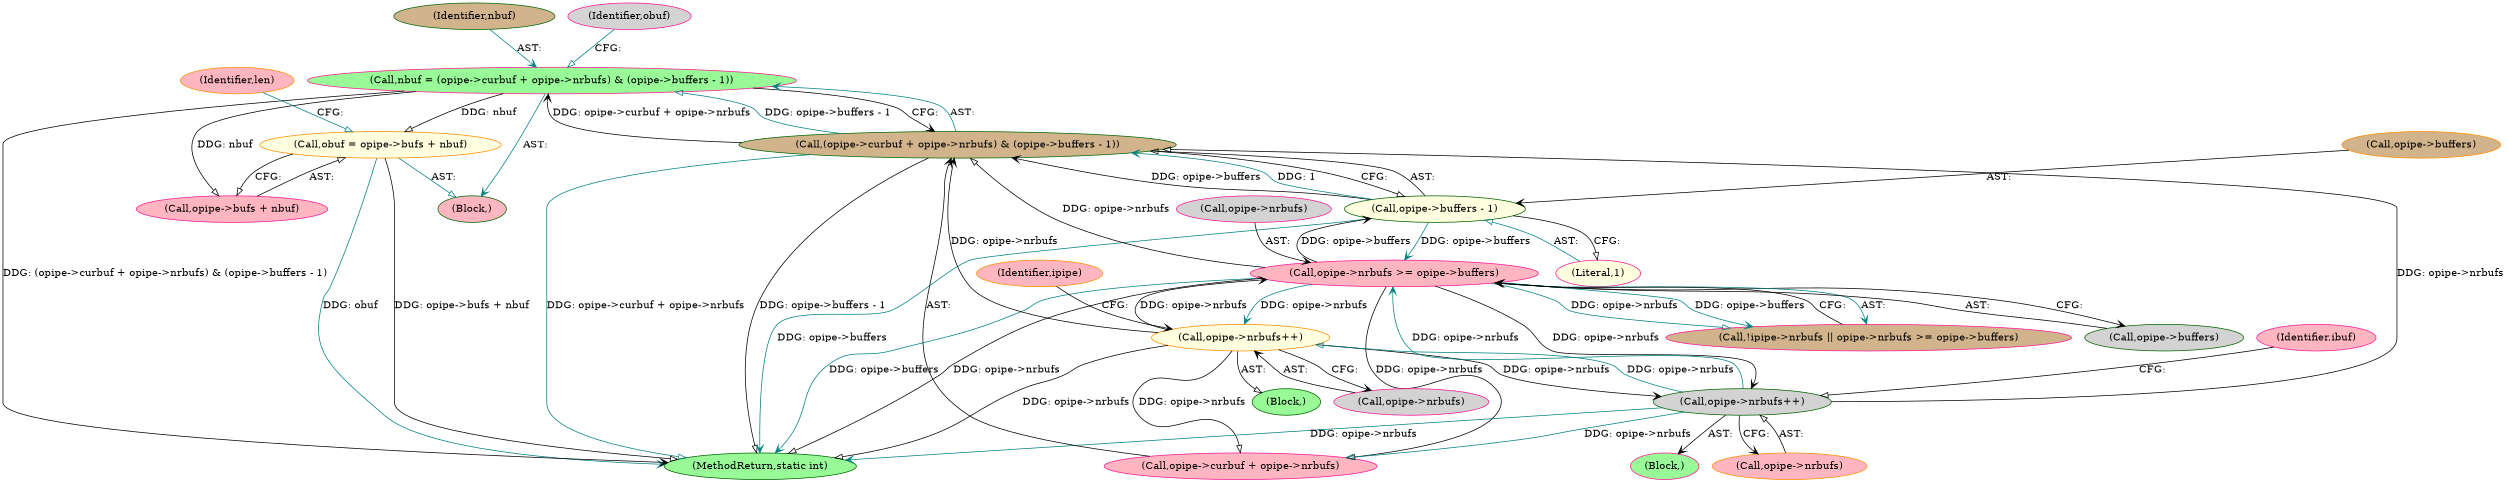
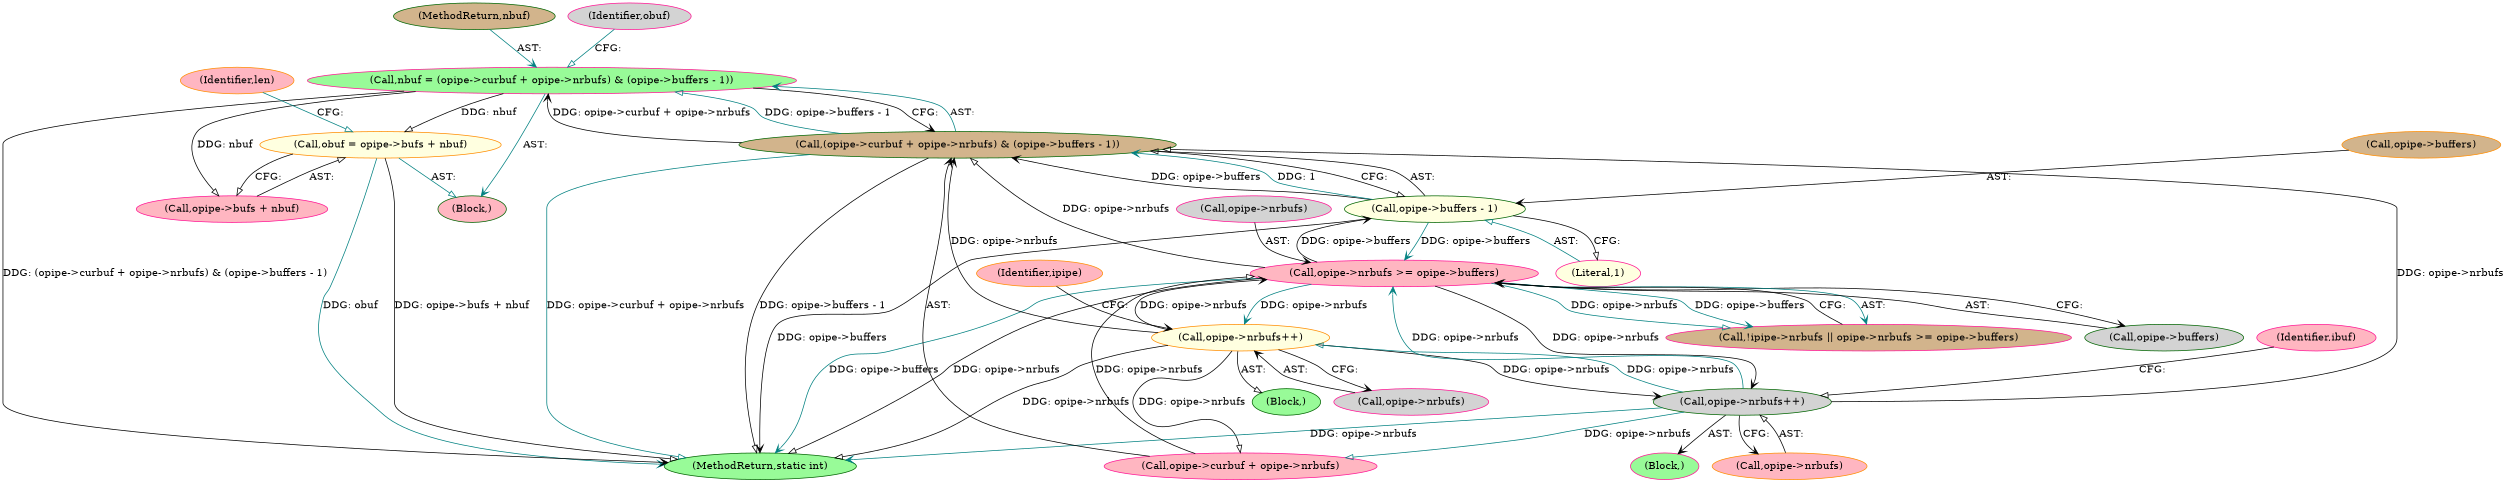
node "(Identifier,nbuf)": label "(Identifier,nbuf)" -> "(MethodReturn,nbuf)"
edge "(Call,opipe->buffers - 1)" -> "(MethodReturn,static int)": color teal -> black
edge "(Call,opipe->nrbufs >= opipe->buffers)" -> "(Call,opipe->curbuf + opipe->nrbufs)": reversed
